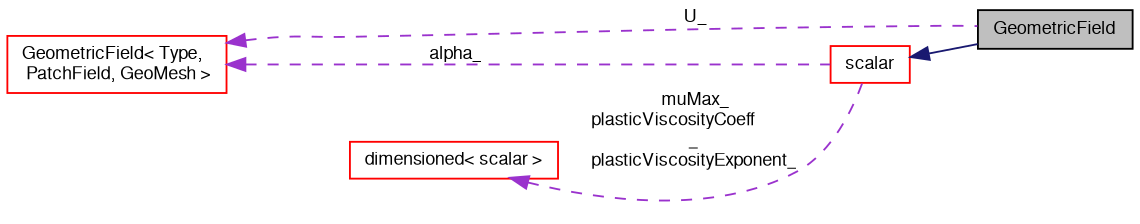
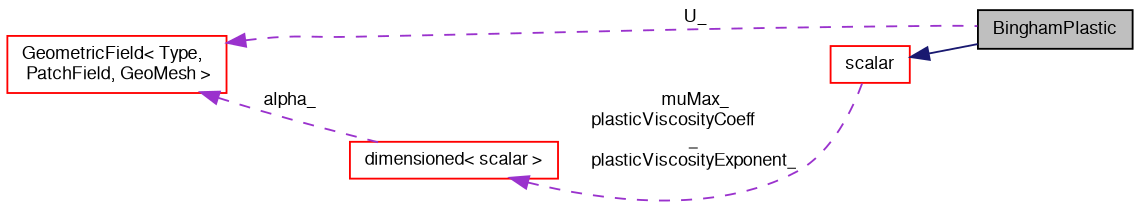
node "GeometricField": label "GeometricField" -> "BinghamPlastic"
edge "scalar" -> "GeometricField< Type, PatchField, GeoMesh >": now "dimensioned< scalar >" -> "GeometricField< Type, PatchField, GeoMesh >"
